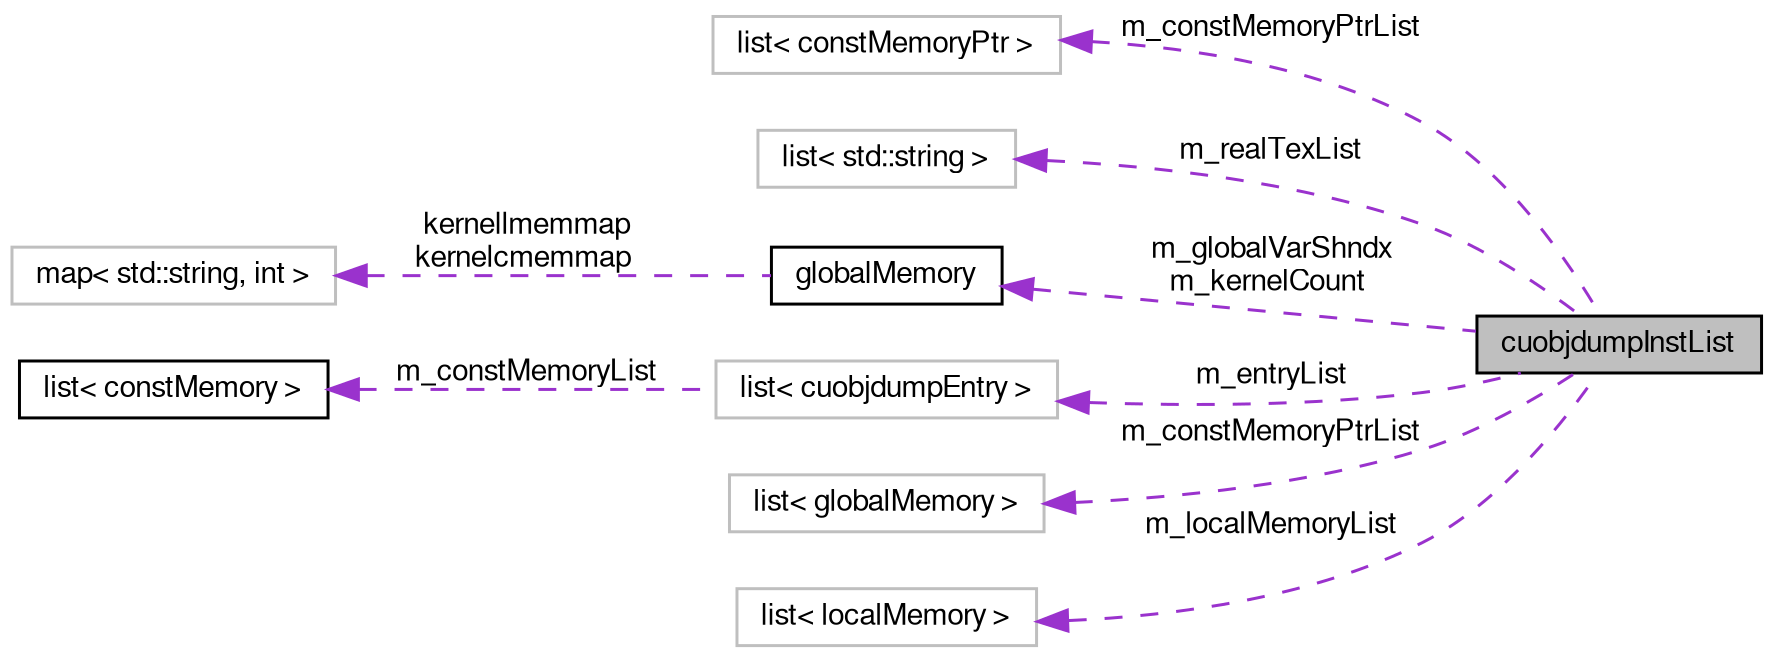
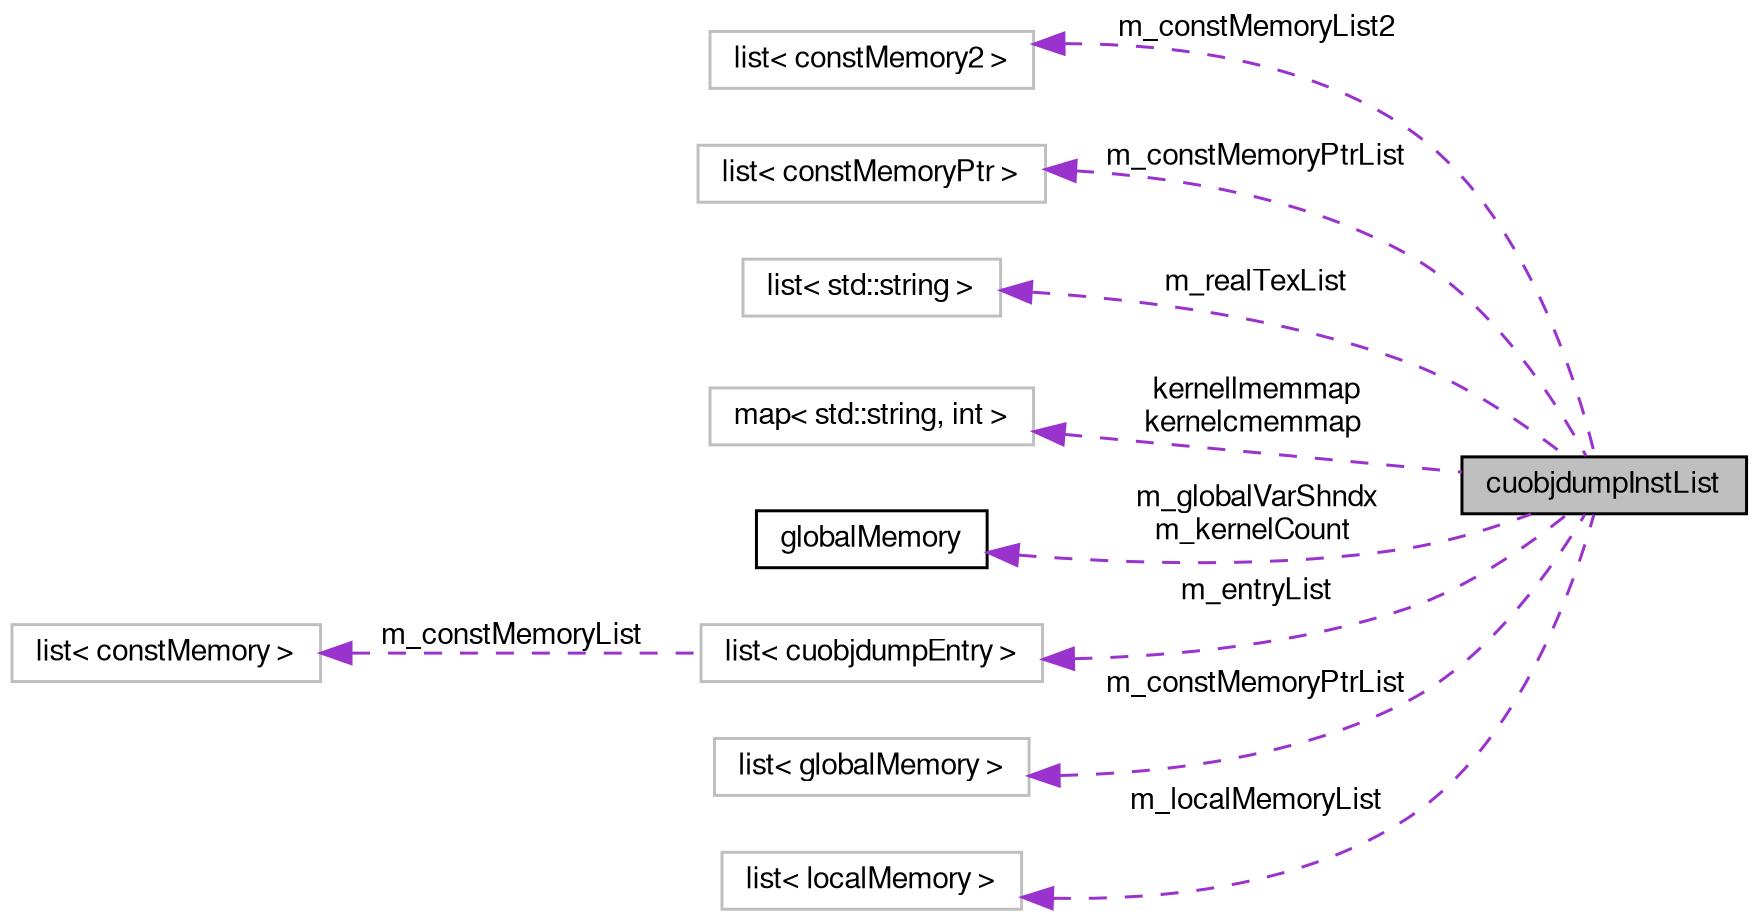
node "list< constMemory2 >": added
edge "globalMemory" -> "map< std::string, int >": now "cuobjdumpInstList" -> "map< std::string, int >"
node "list< constMemory >": color black -> grey75
